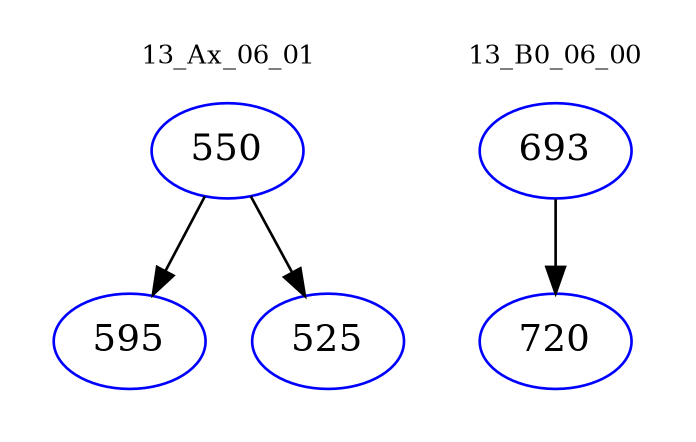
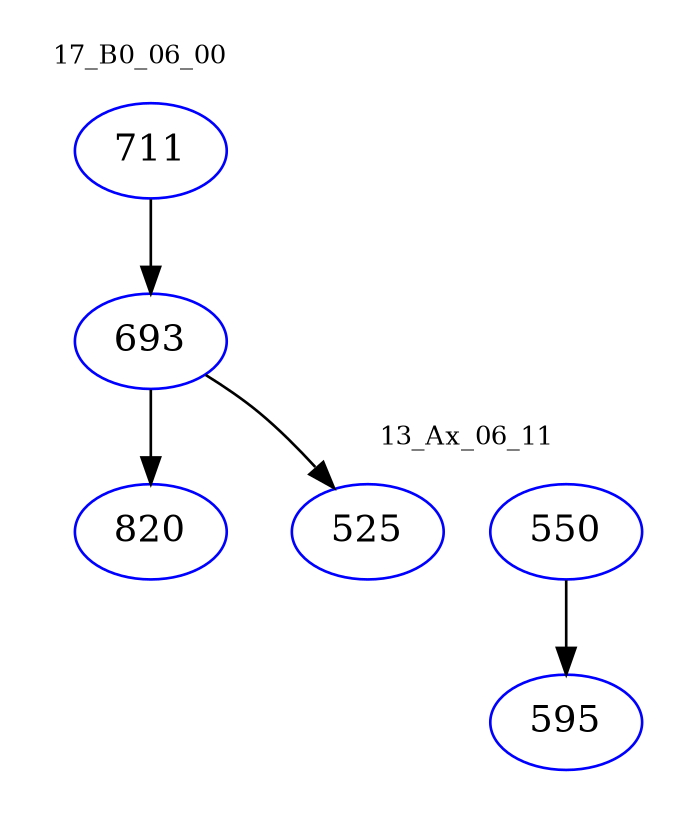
cluster "13_Ax_06_01": label "13_Ax_06_01" -> "13_Ax_06_11"
cluster "13_B0_06_00": label "13_B0_06_00" -> "17_B0_06_00"
node "711": added
edge "550" -> "525": now "693" -> "525"
node "720": label "720" -> "820"
